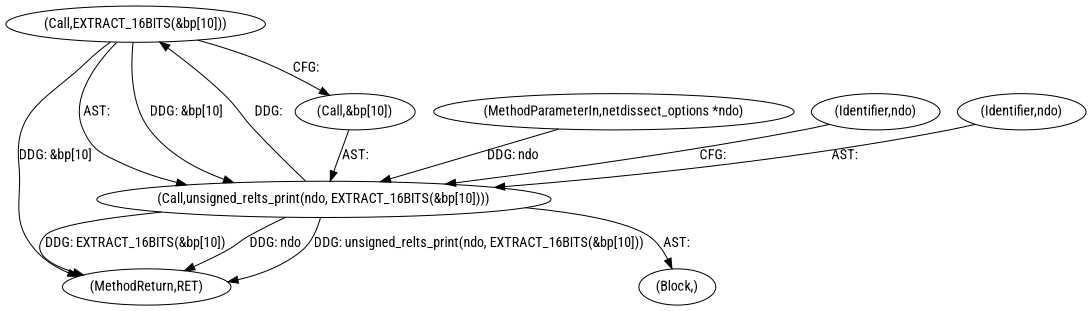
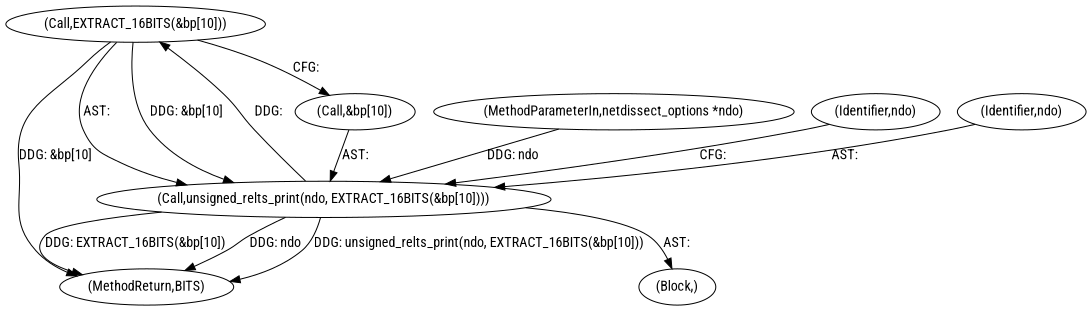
node "(MethodReturn,RET)": label "(MethodReturn,RET)" -> "(MethodReturn,BITS)"
